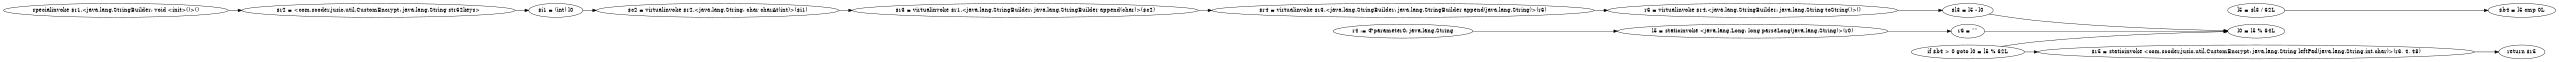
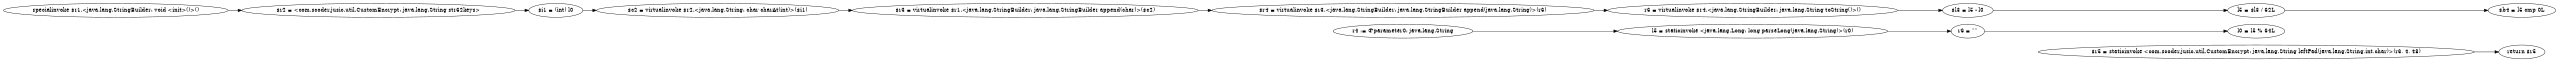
edge "$l3 = l5 - l0" -> "l0 = l5 % 64L": now "$l3 = l5 - l0" -> "l5 = $l3 / 62L"
node "if $b4 > 0 goto l0 = l5 % 62L": removed
